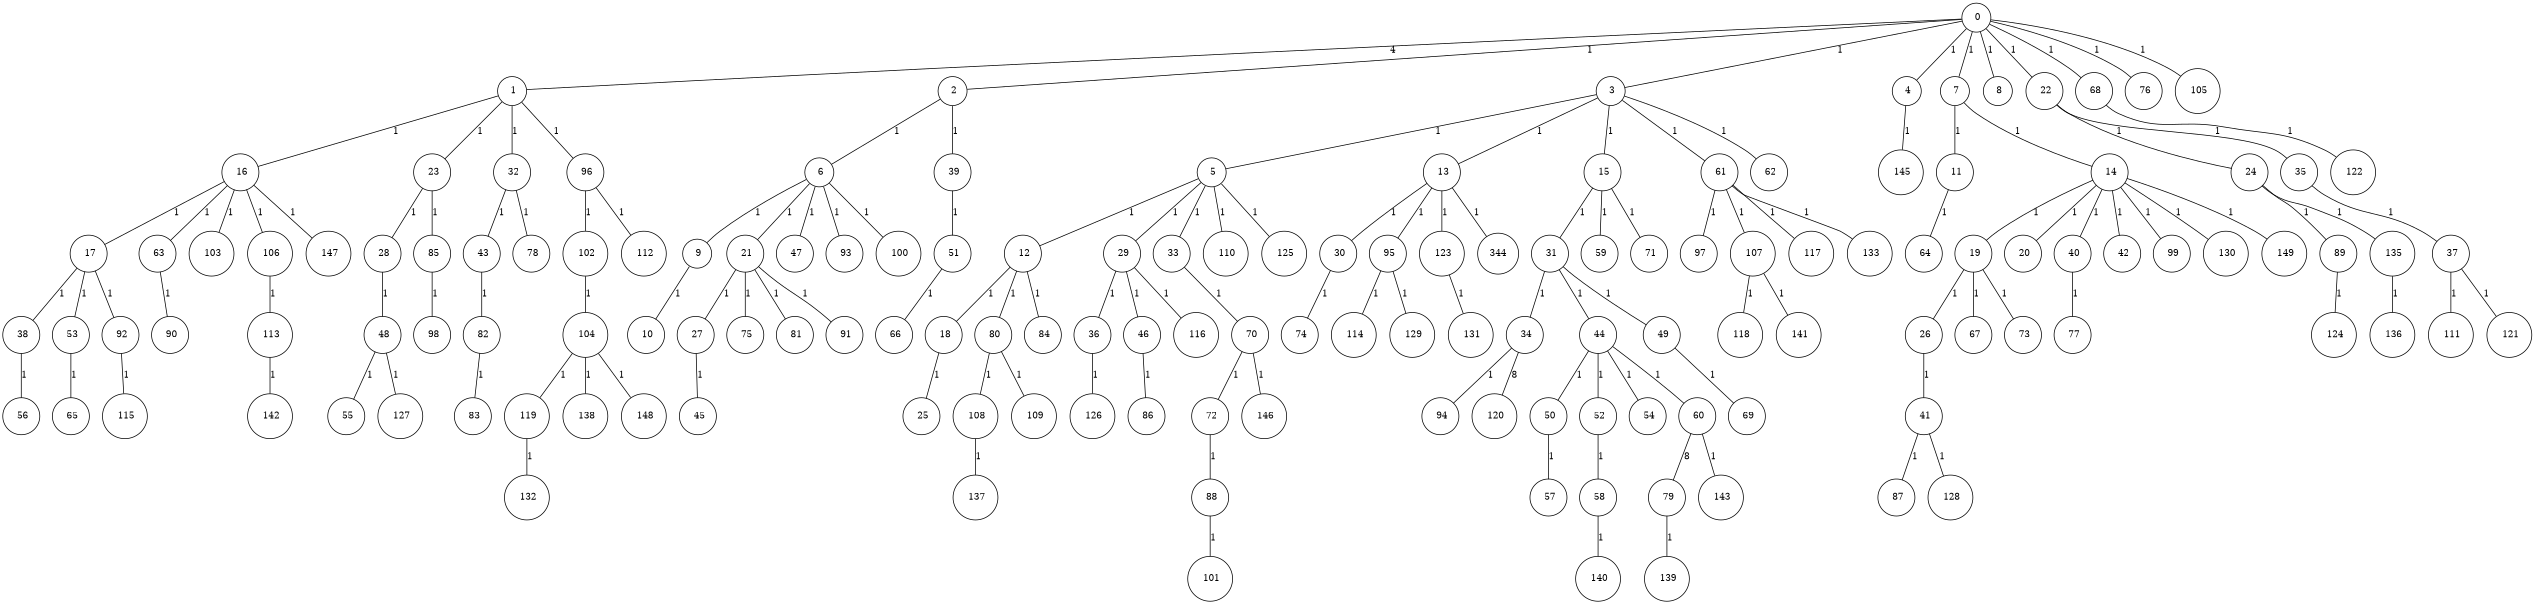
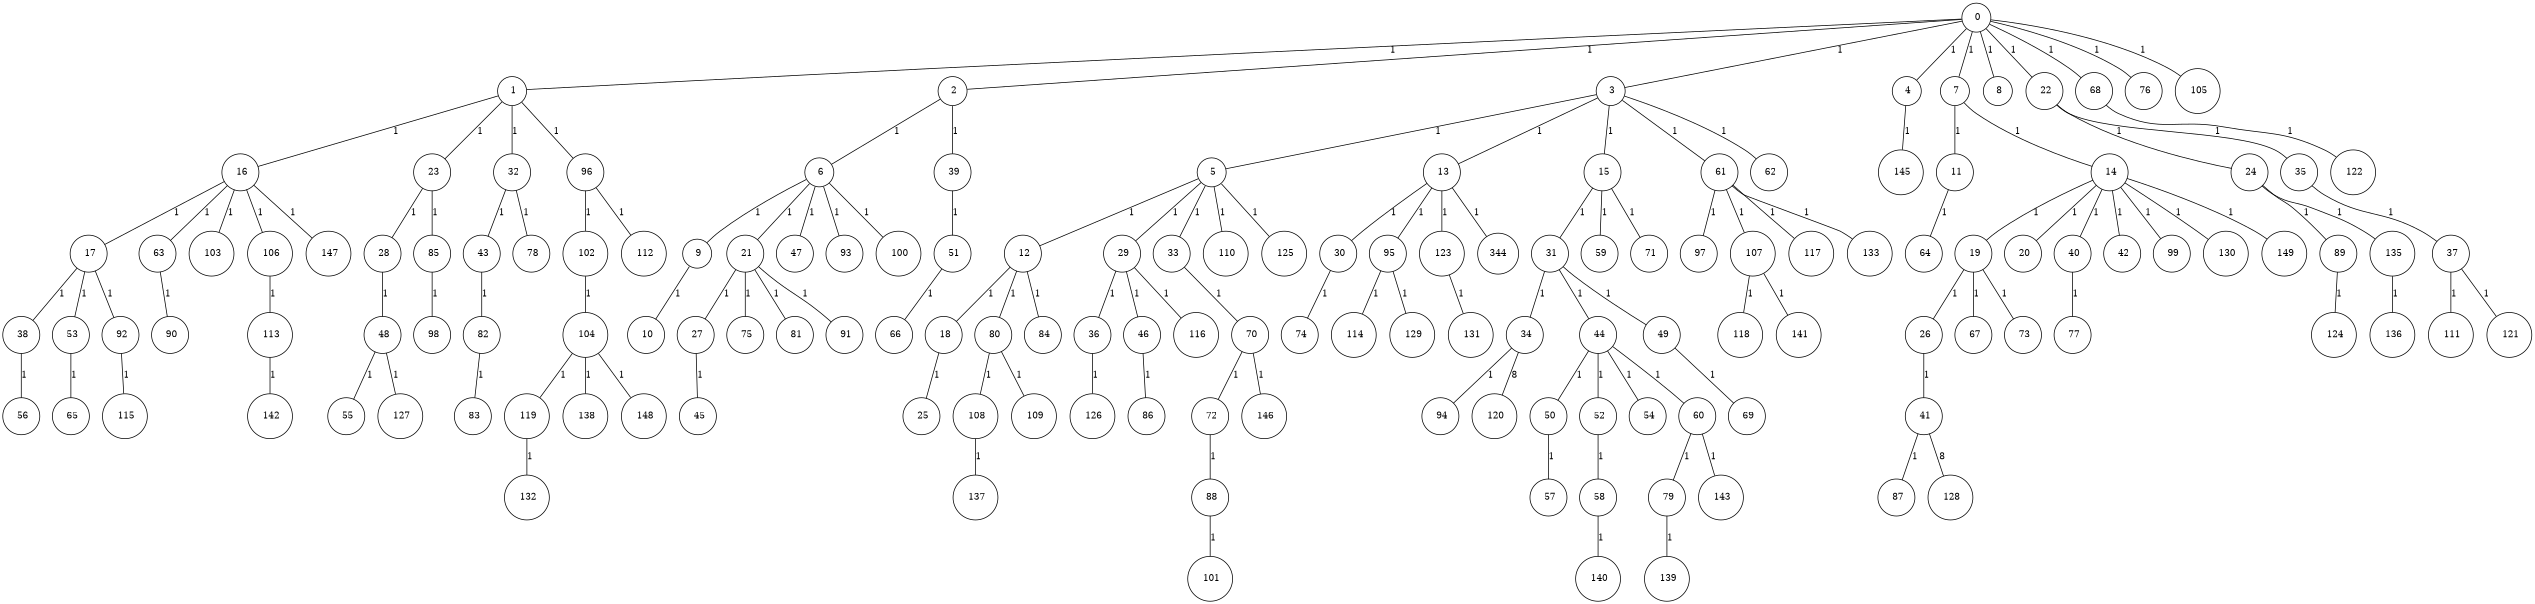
edge "0" -- "1": label "4" -> "1"
edge "60" -- "79": label "8" -> "1"
edge "41" -- "128": label "1" -> "8"
